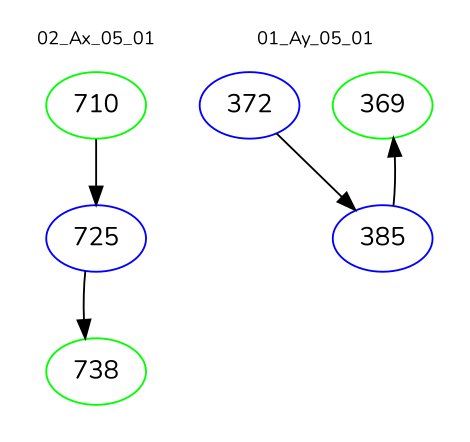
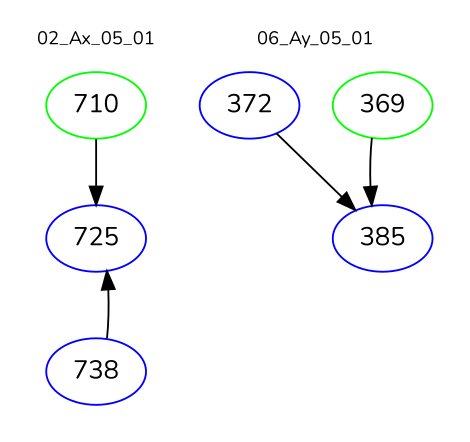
cluster "01_Ay_05_01": label "01_Ay_05_01" -> "06_Ay_05_01"
edge "385" -> "369": reversed
edge "725" -> "738": reversed
node "738": color green -> blue
